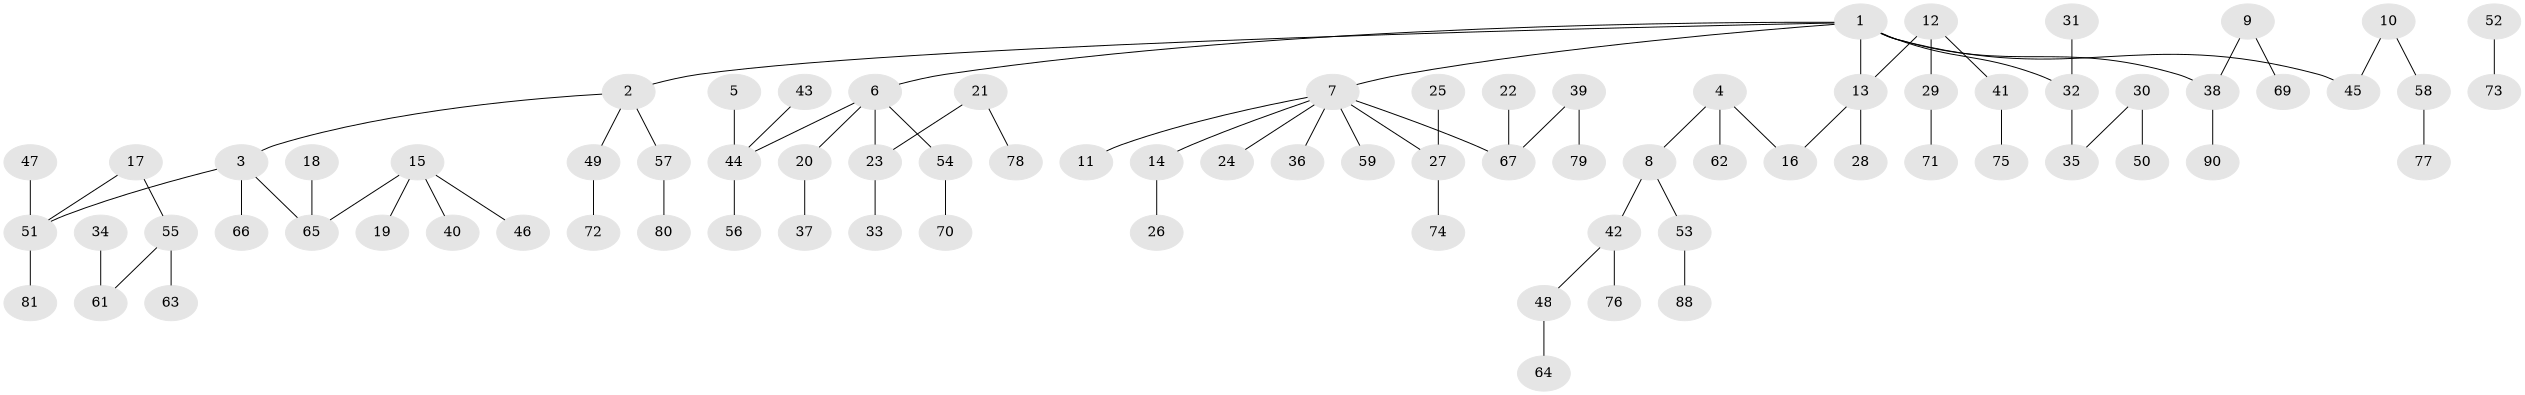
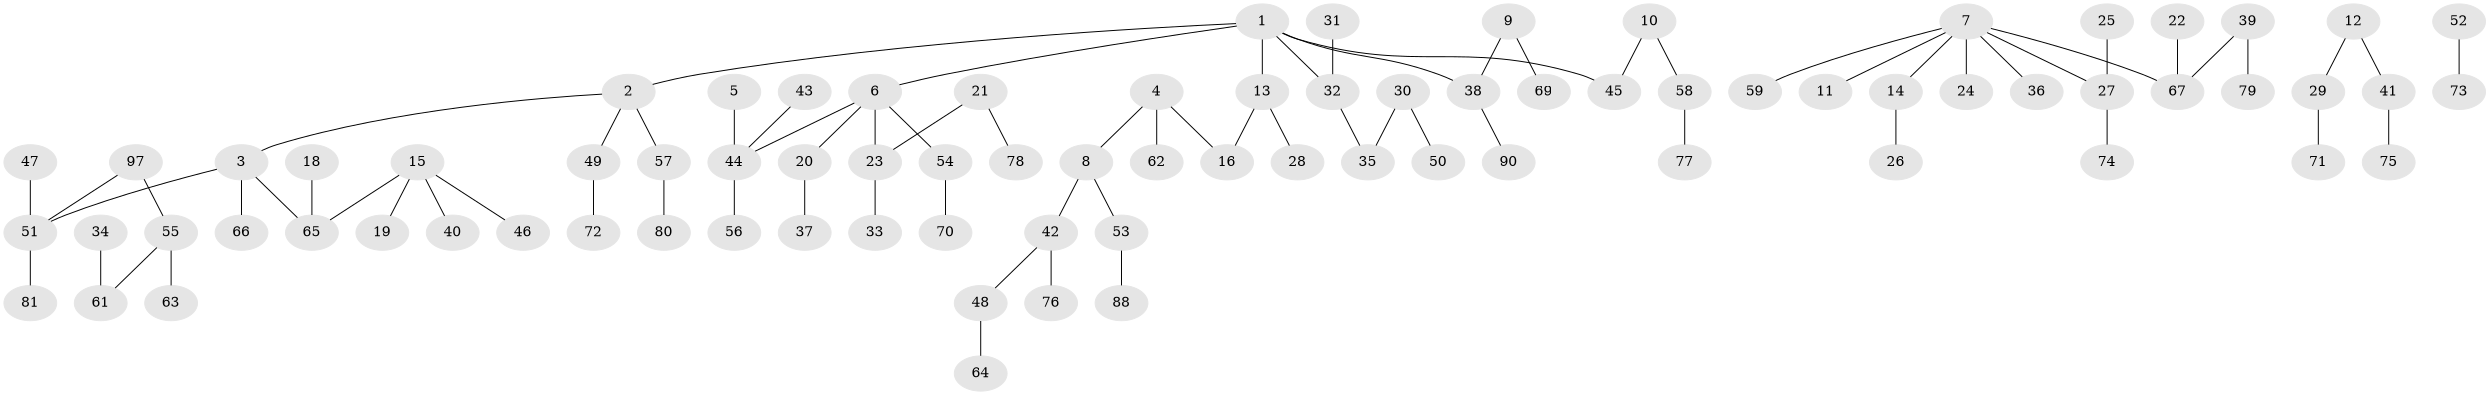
edge "1" -- "7": removed
edge "12" -- "13": removed
node "17": label "17" -> "97"
